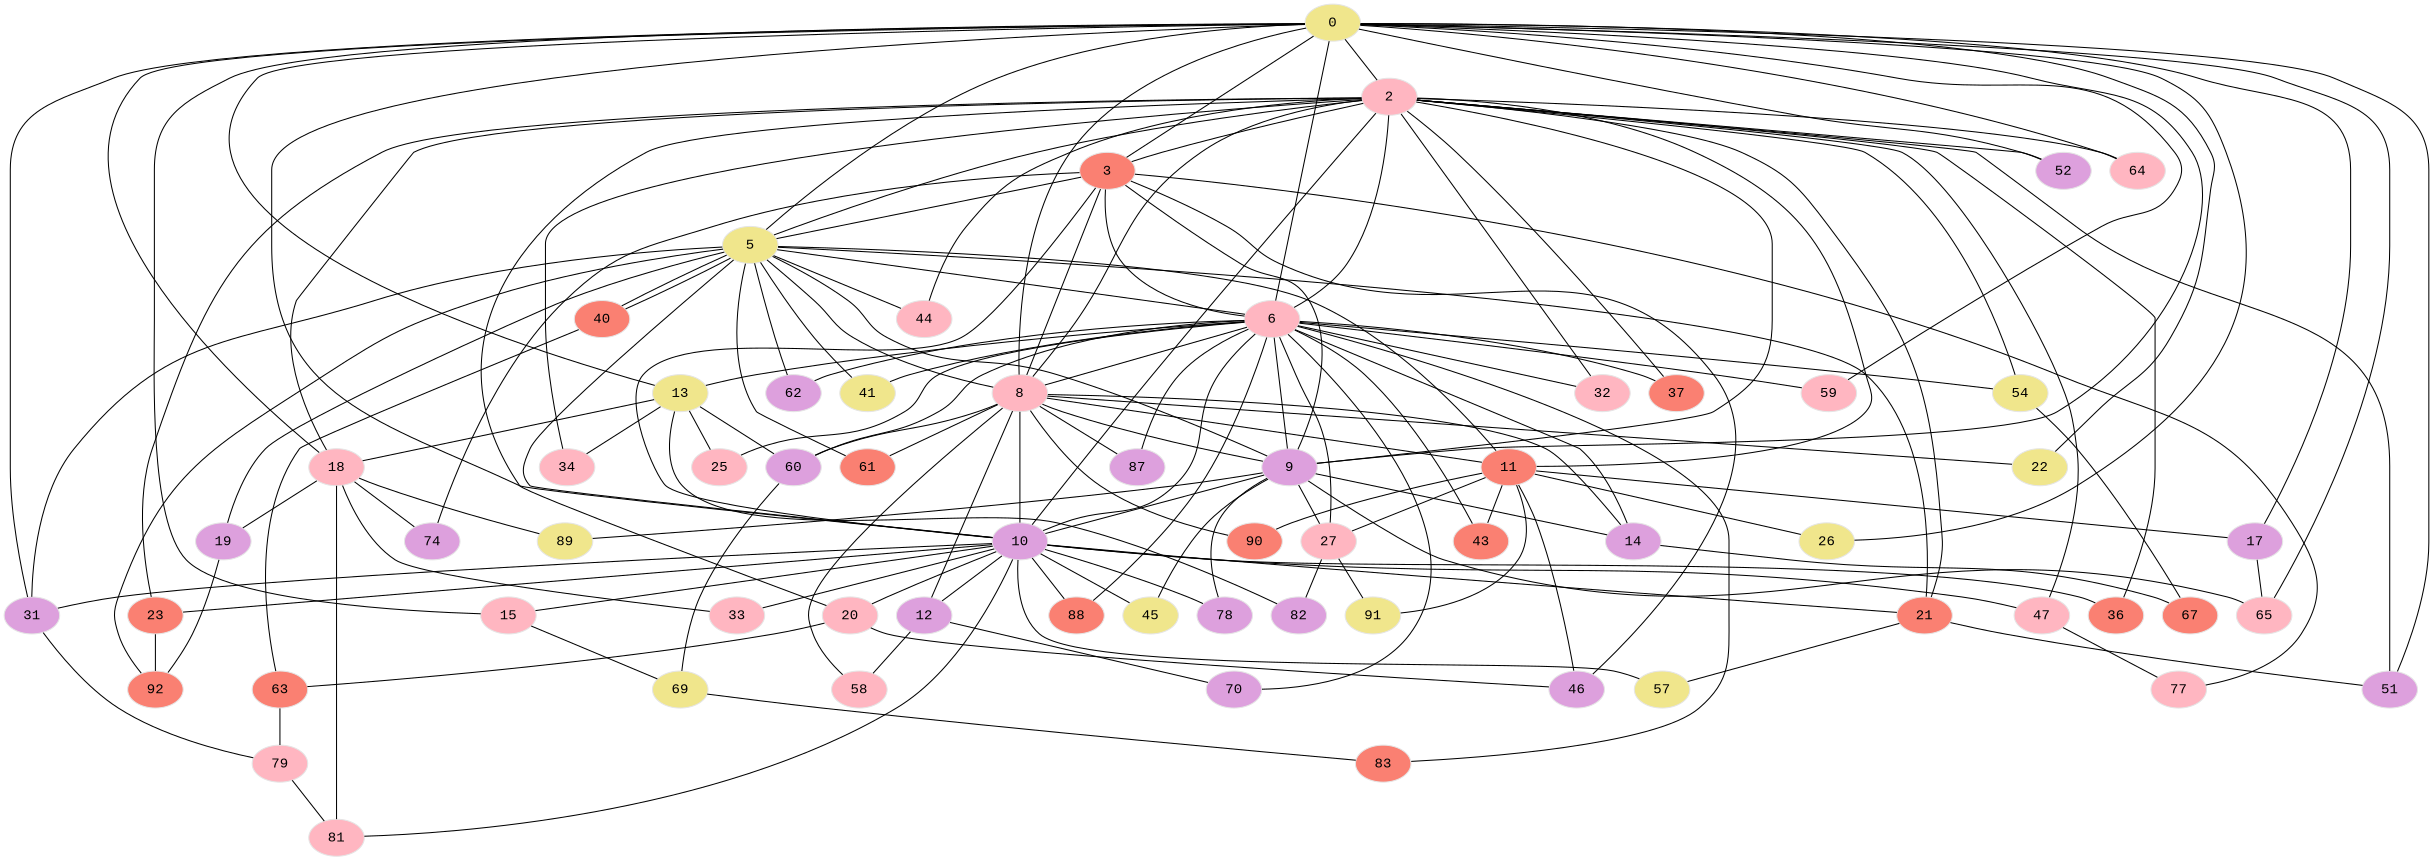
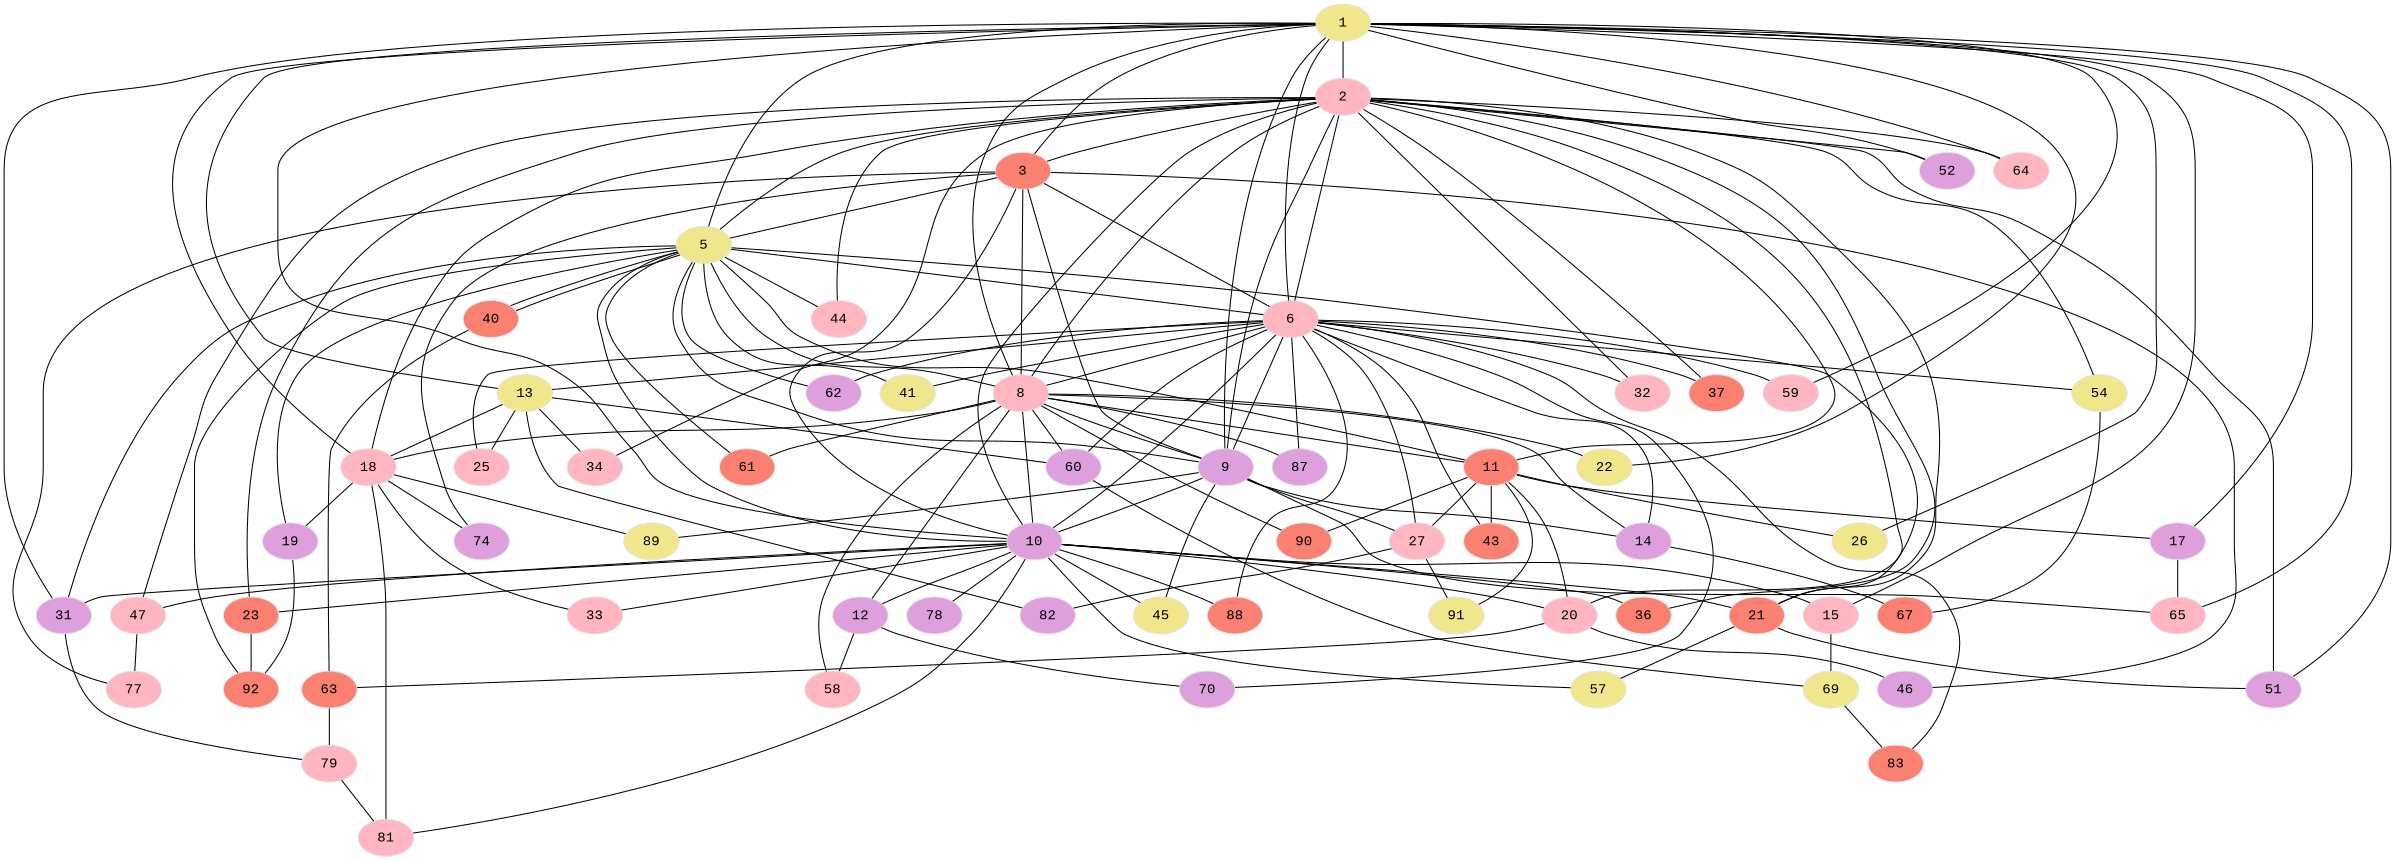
node "0": label "0" -> "1"
edge "8" -- "18": added
edge "9" -- "78": removed
edge "11" -- "46": now "11" -- "20"
